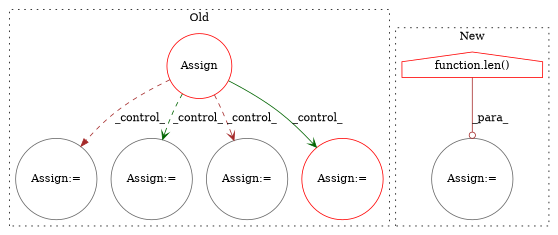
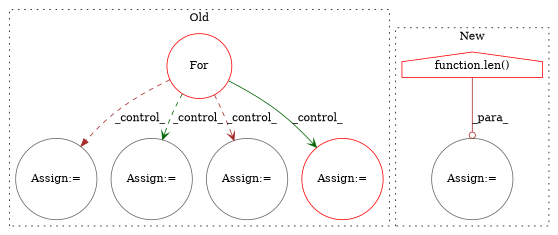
node "Assign": label "Assign" -> "For"
